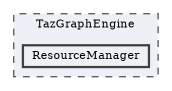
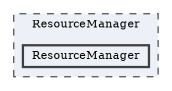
cluster "TazGraphEngine": label "TazGraphEngine" -> "ResourceManager"
